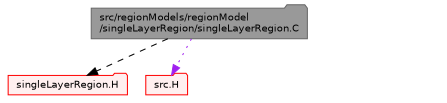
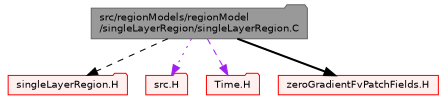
node "Time.H": added
node "zeroGradientFvPatchFields.H": added
